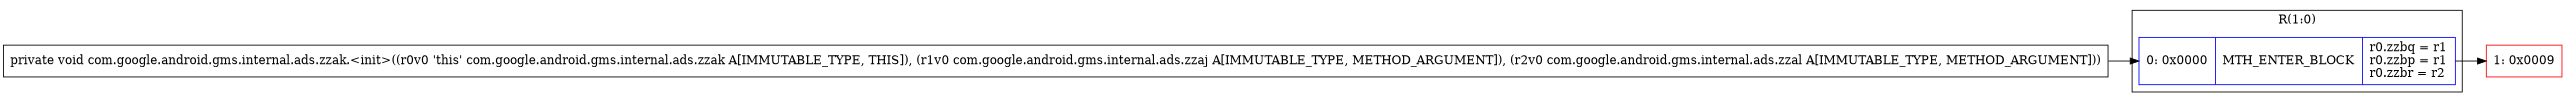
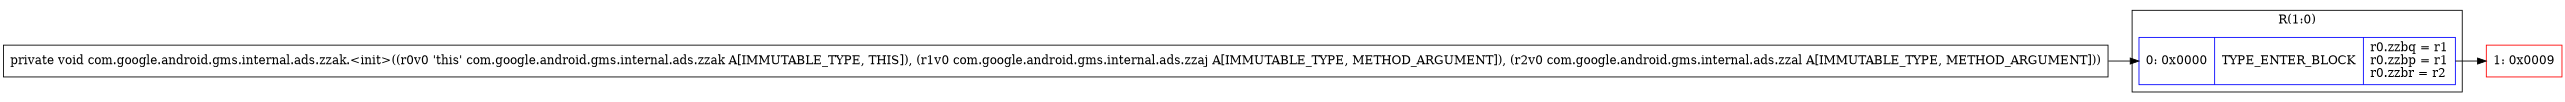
node "0: 0x0000": text "MTH_ENTER_BLOCK" -> "TYPE_ENTER_BLOCK"
